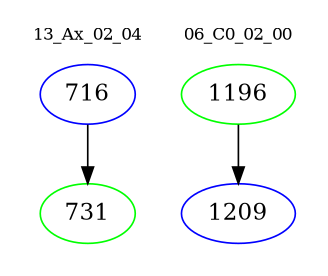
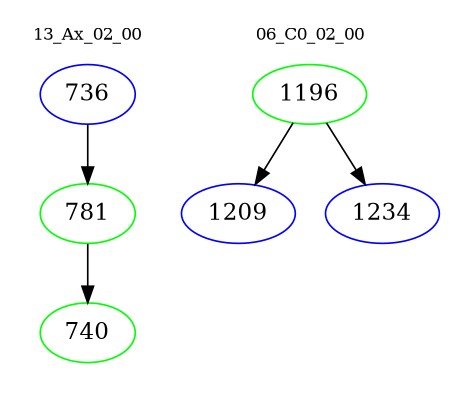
cluster "13_Ax_02_04": label "13_Ax_02_04" -> "13_Ax_02_00"
node "716": label "716" -> "736"
node "731": label "731" -> "781"
node "1234": added
node "740": added
